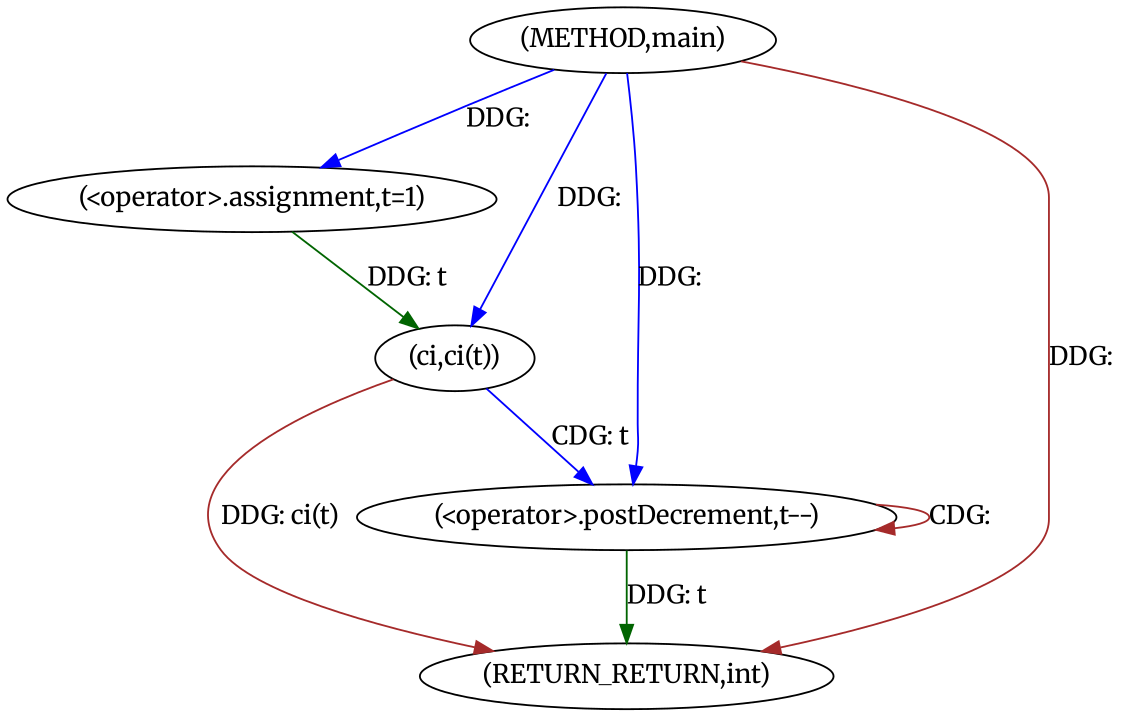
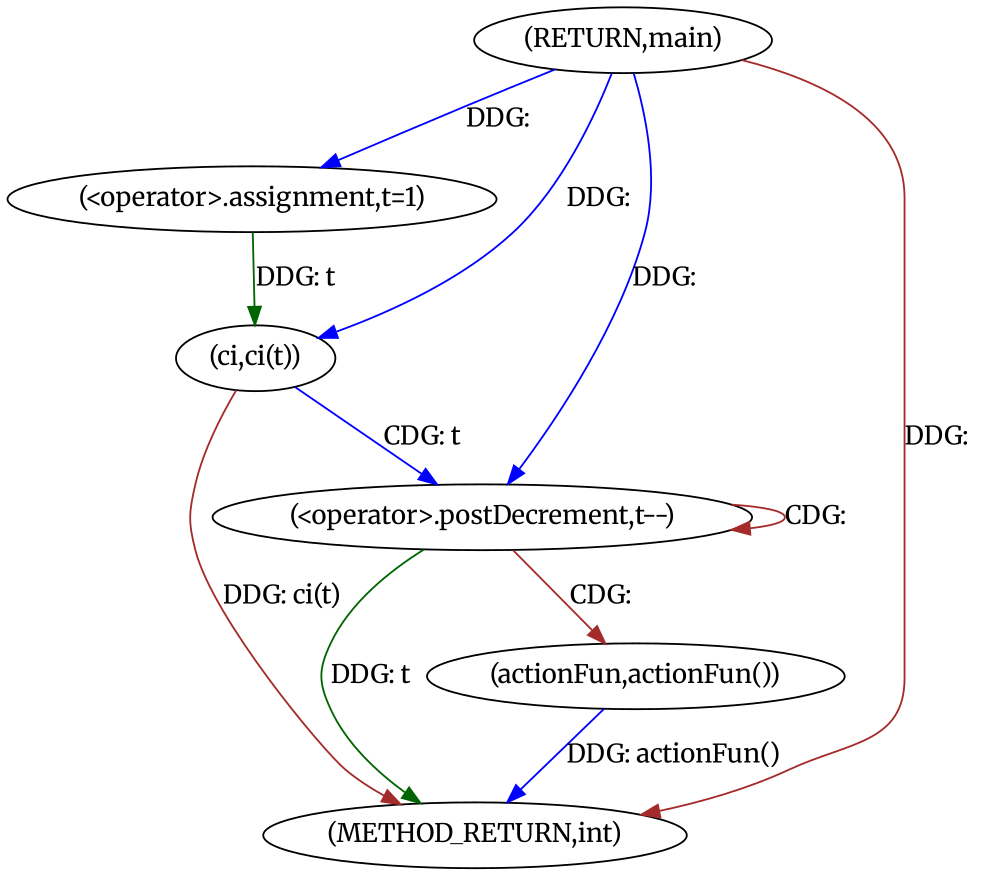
node "(METHOD,main)": label "(METHOD,main)" -> "(RETURN,main)"
node "(RETURN_RETURN,int)": label "(RETURN_RETURN,int)" -> "(METHOD_RETURN,int)"
node "(actionFun,actionFun())": added
